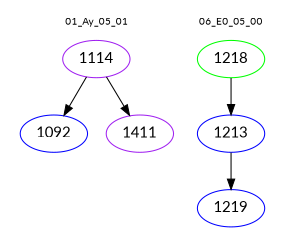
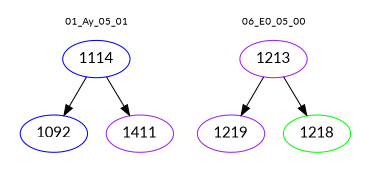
node "1114": color purple -> blue
edge "1218" -> "1213": reversed
node "1213": color blue -> purple
node "1219": color blue -> purple
